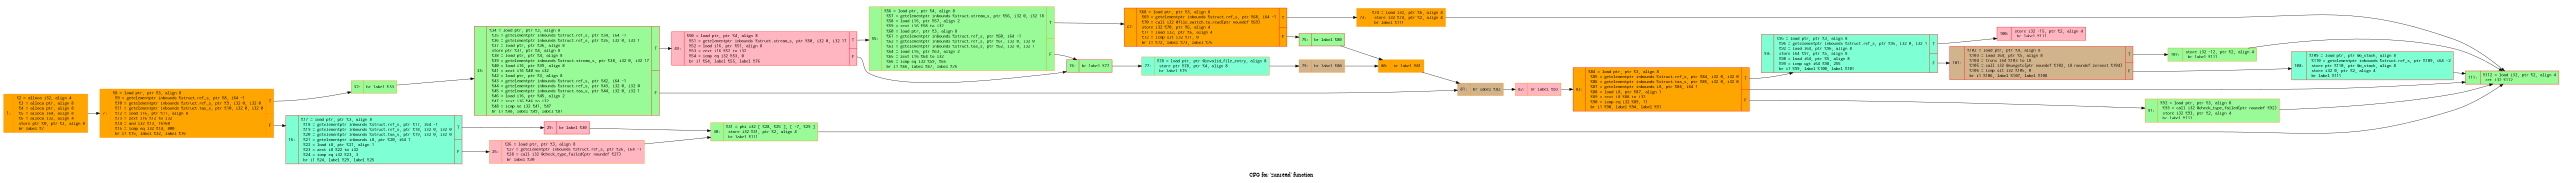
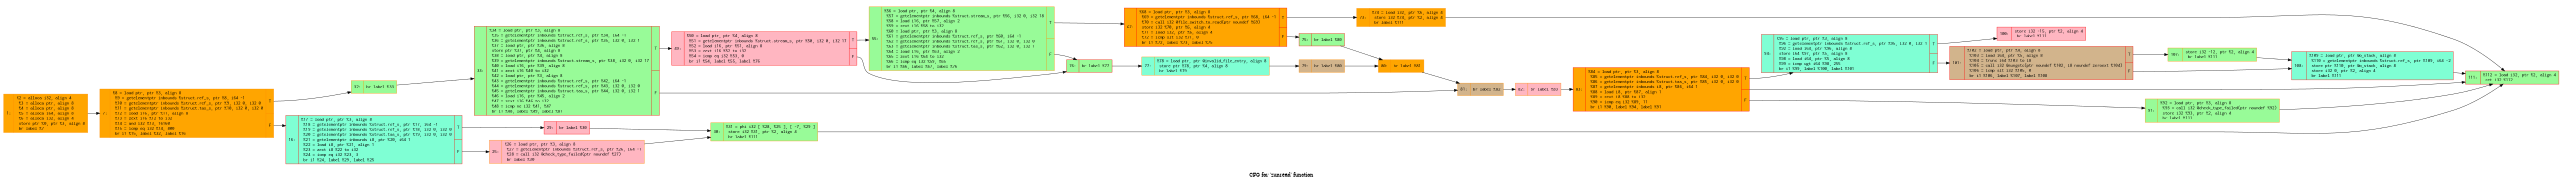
edge "107:" -> "111:": now "107:" -> "108:"
